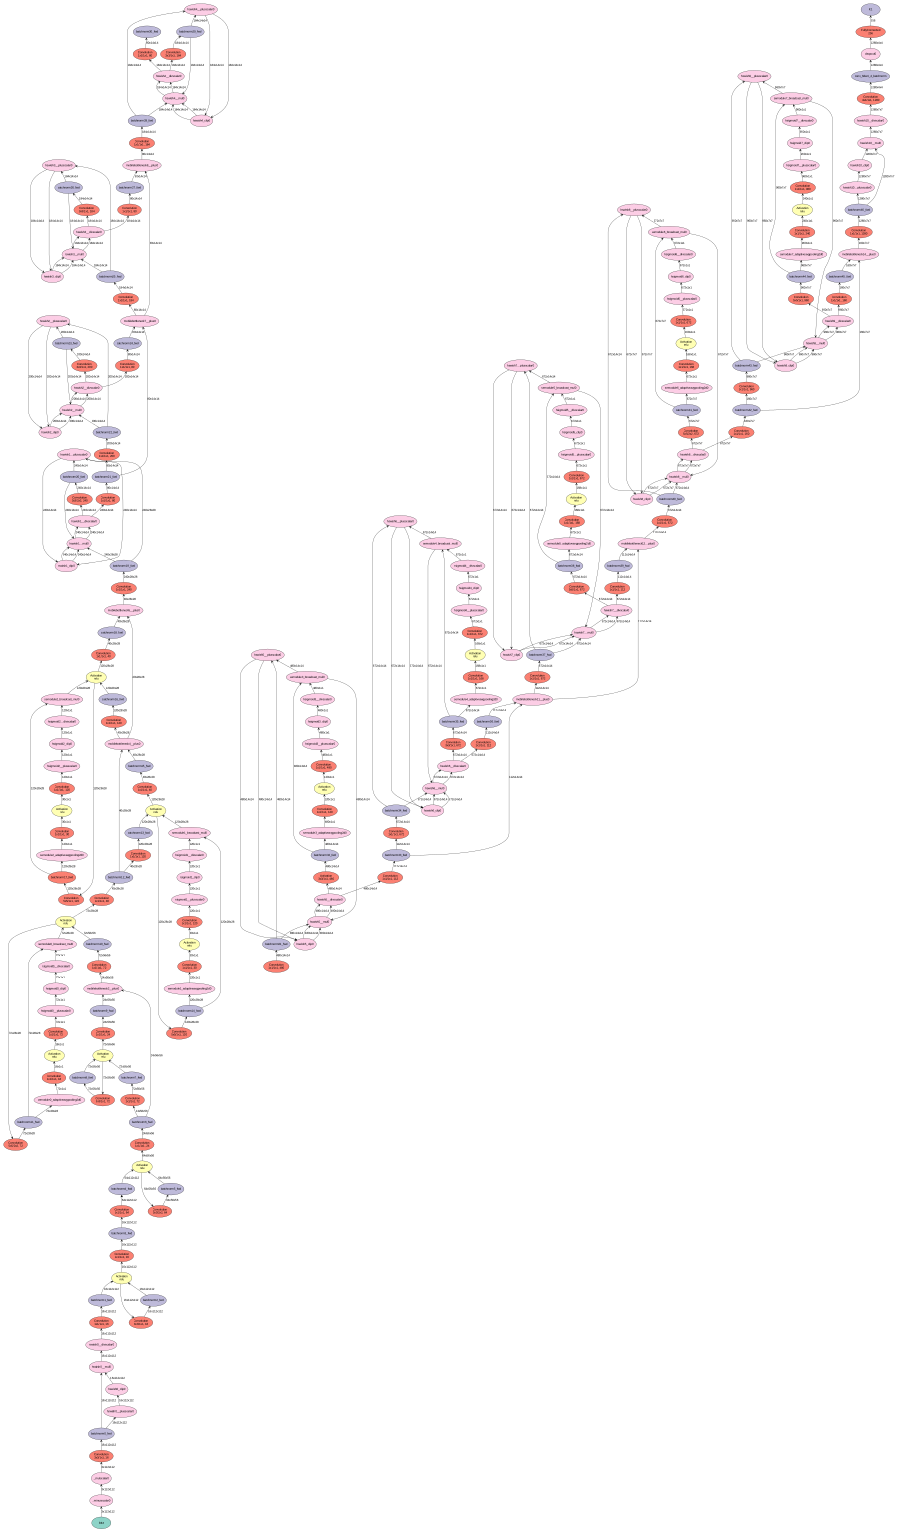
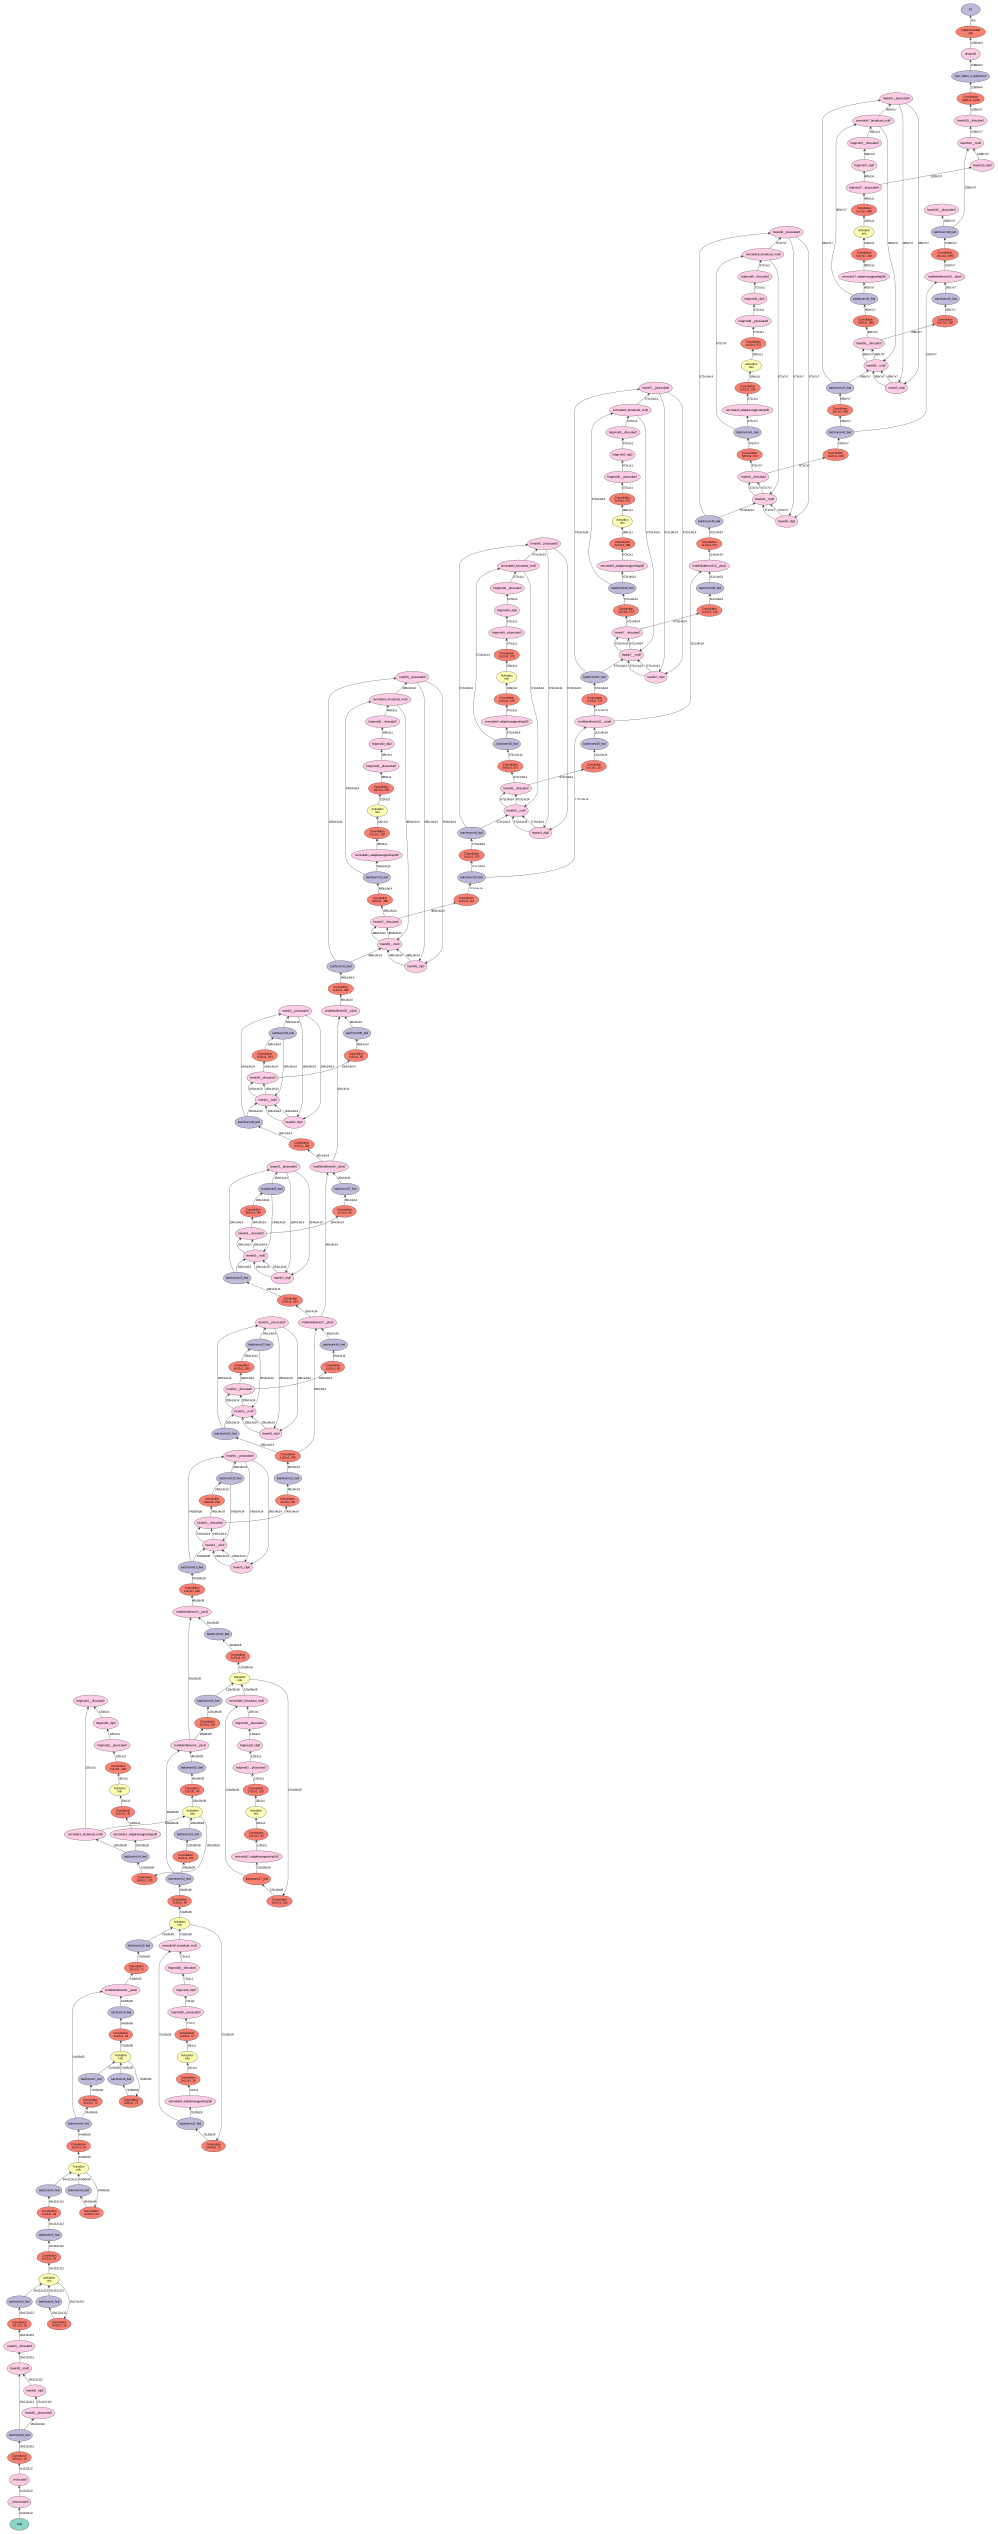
edge "hswish10__plusscalar0" -> "hswish10_clip0": now "hsigmoid7__plusscalar0" -> "hswish10_clip0"
node "batchnorm26_fwd": label "batchnorm26_fwd" -> "broadcast26_fwd"
edge "batchnorm21_fwd" -> "mobilebottleneck7__plus0": now "Convolution 1x1/1x1, 200" -> "mobilebottleneck7__plus0"
edge "hsigmoid1__divscalar0" -> "semodule1_broadcast_mul0": reversed
node "Activation 3x3/1x1, 480": label "Activation 3x3/1x1, 480" -> "Convolution 3x3/1x1, 480"
node "mobilebottleneck9__plus0": added
